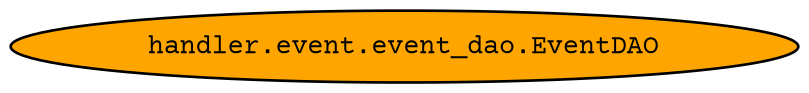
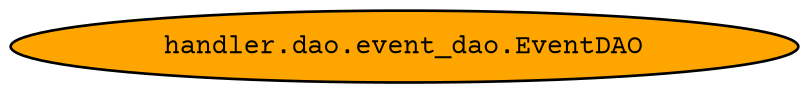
node "handler.event.event_dao.EventDAO": label "handler.event.event_dao.EventDAO" -> "handler.dao.event_dao.EventDAO"
